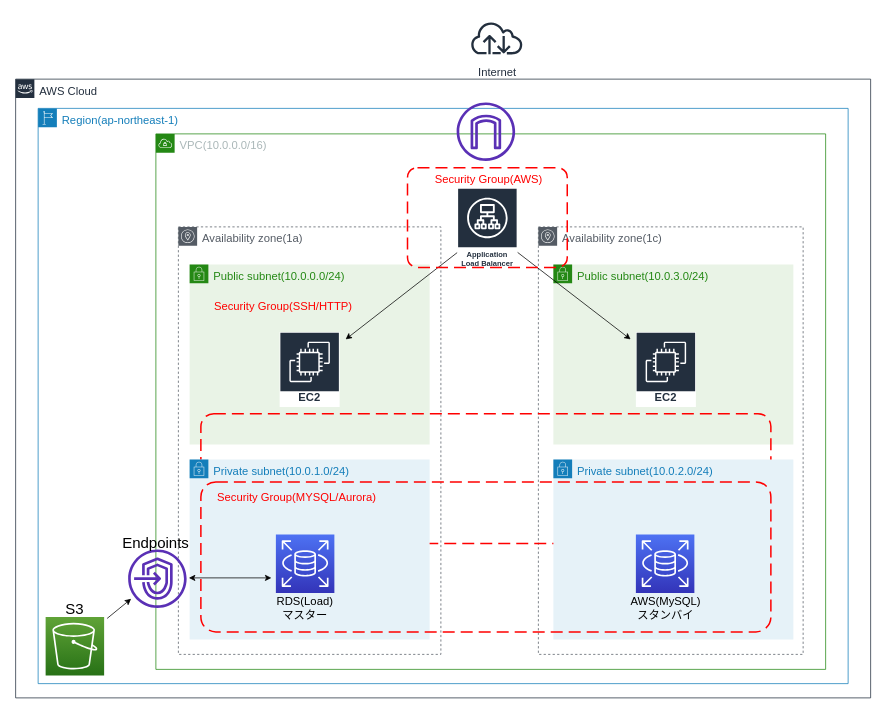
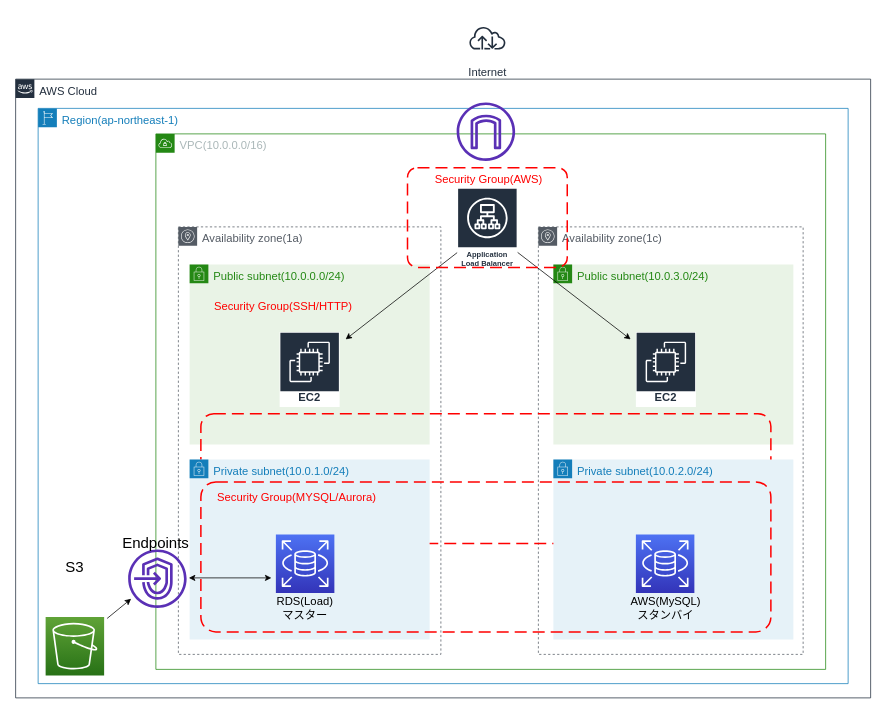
node "Internet": size 64x45 -> 45x45
node "S3": moved (75, 608) -> (75, 567)
